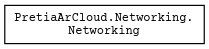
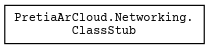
node "PretiaArCloud.Networking. Networking": label "PretiaArCloud.Networking. Networking" -> "PretiaArCloud.Networking. ClassStub"
